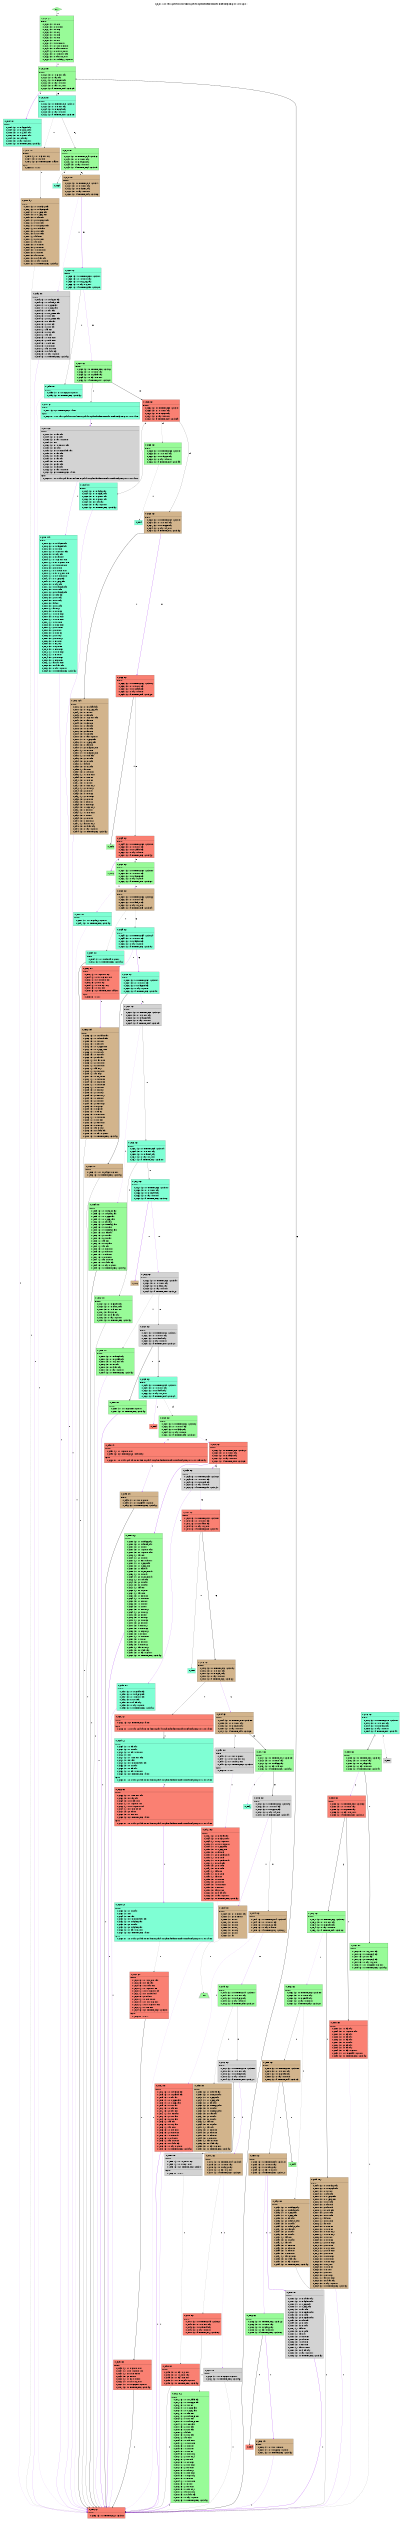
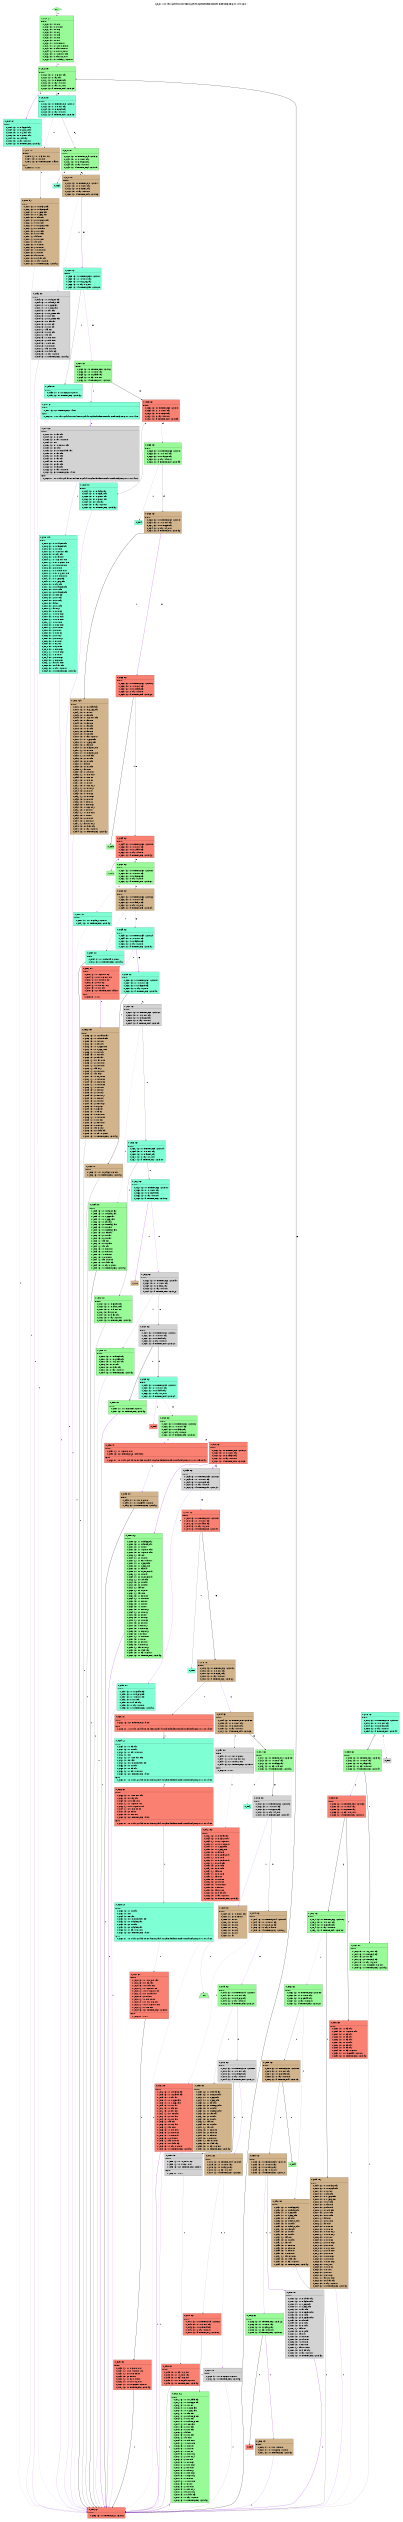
edge "0x40153a [25]" -> "0x40156c [25]": now "0x401553 [25]" -> "0x40156c [25]"
